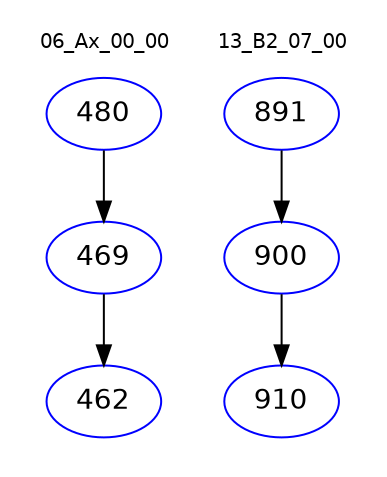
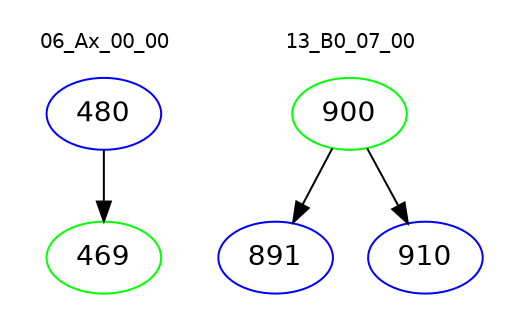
cluster "13_B2_07_00": label "13_B2_07_00" -> "13_B0_07_00"
edge "891" -> "900": reversed
node "469": color blue -> green
node "900": color blue -> green
node "462": removed
